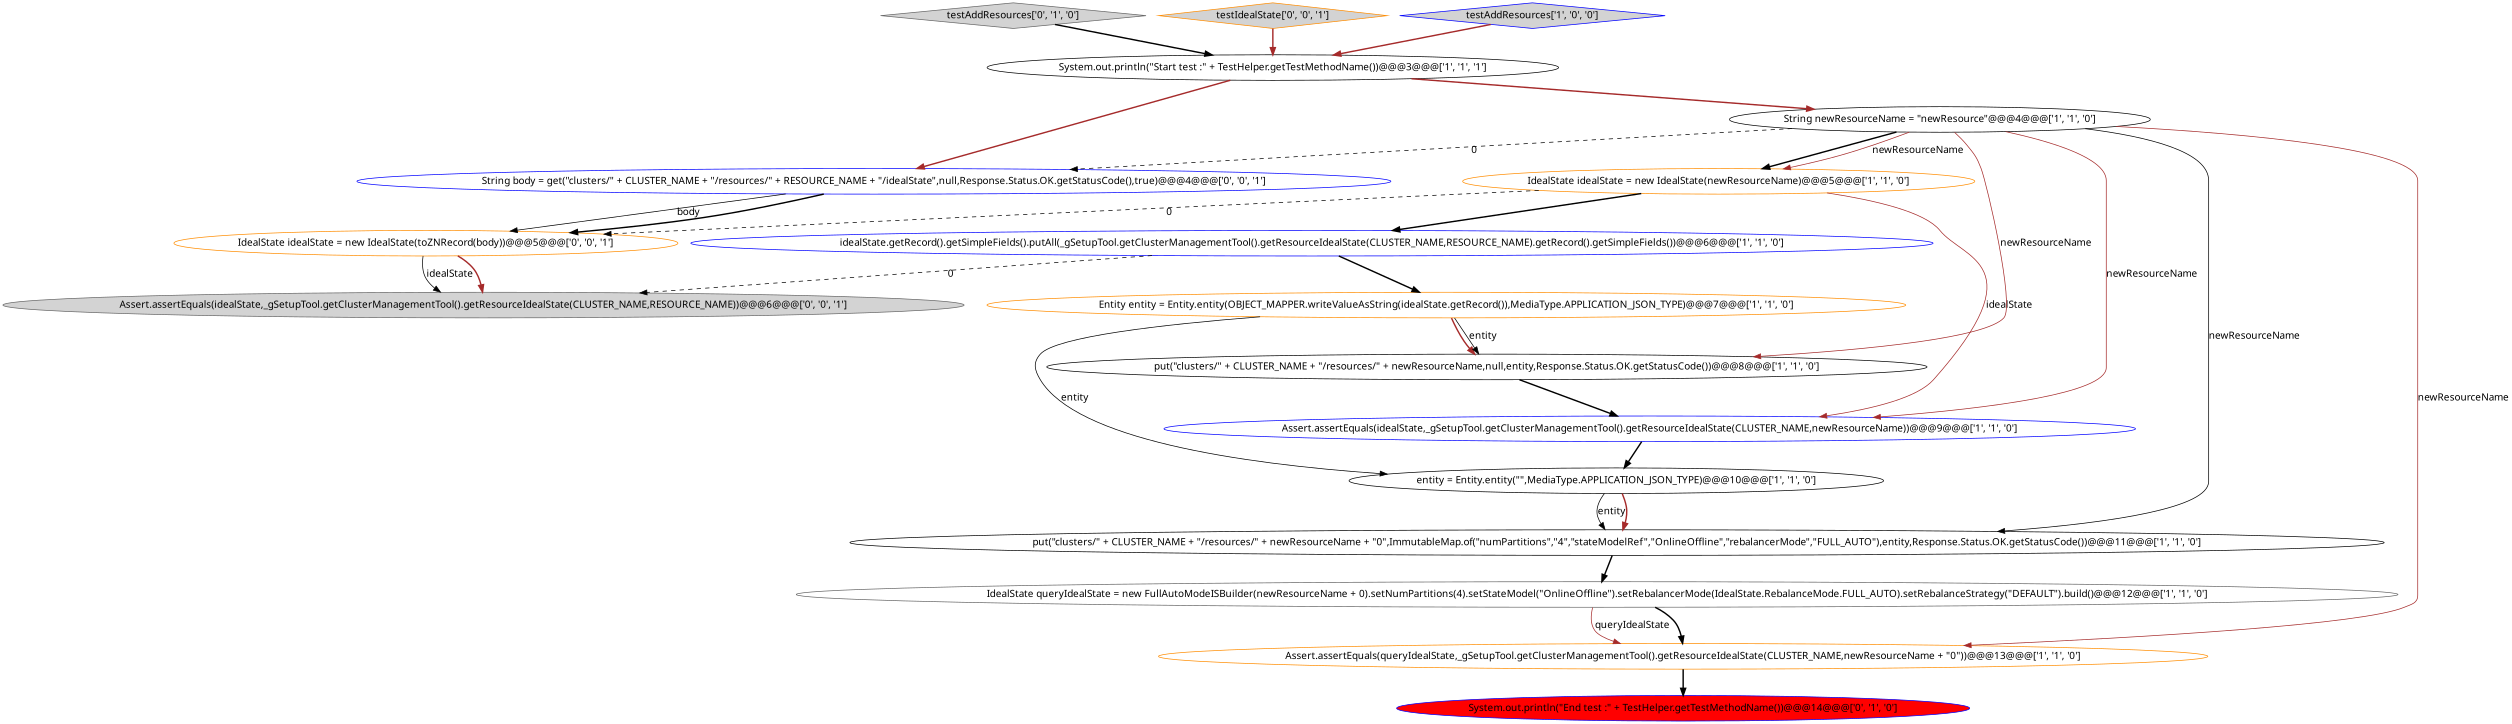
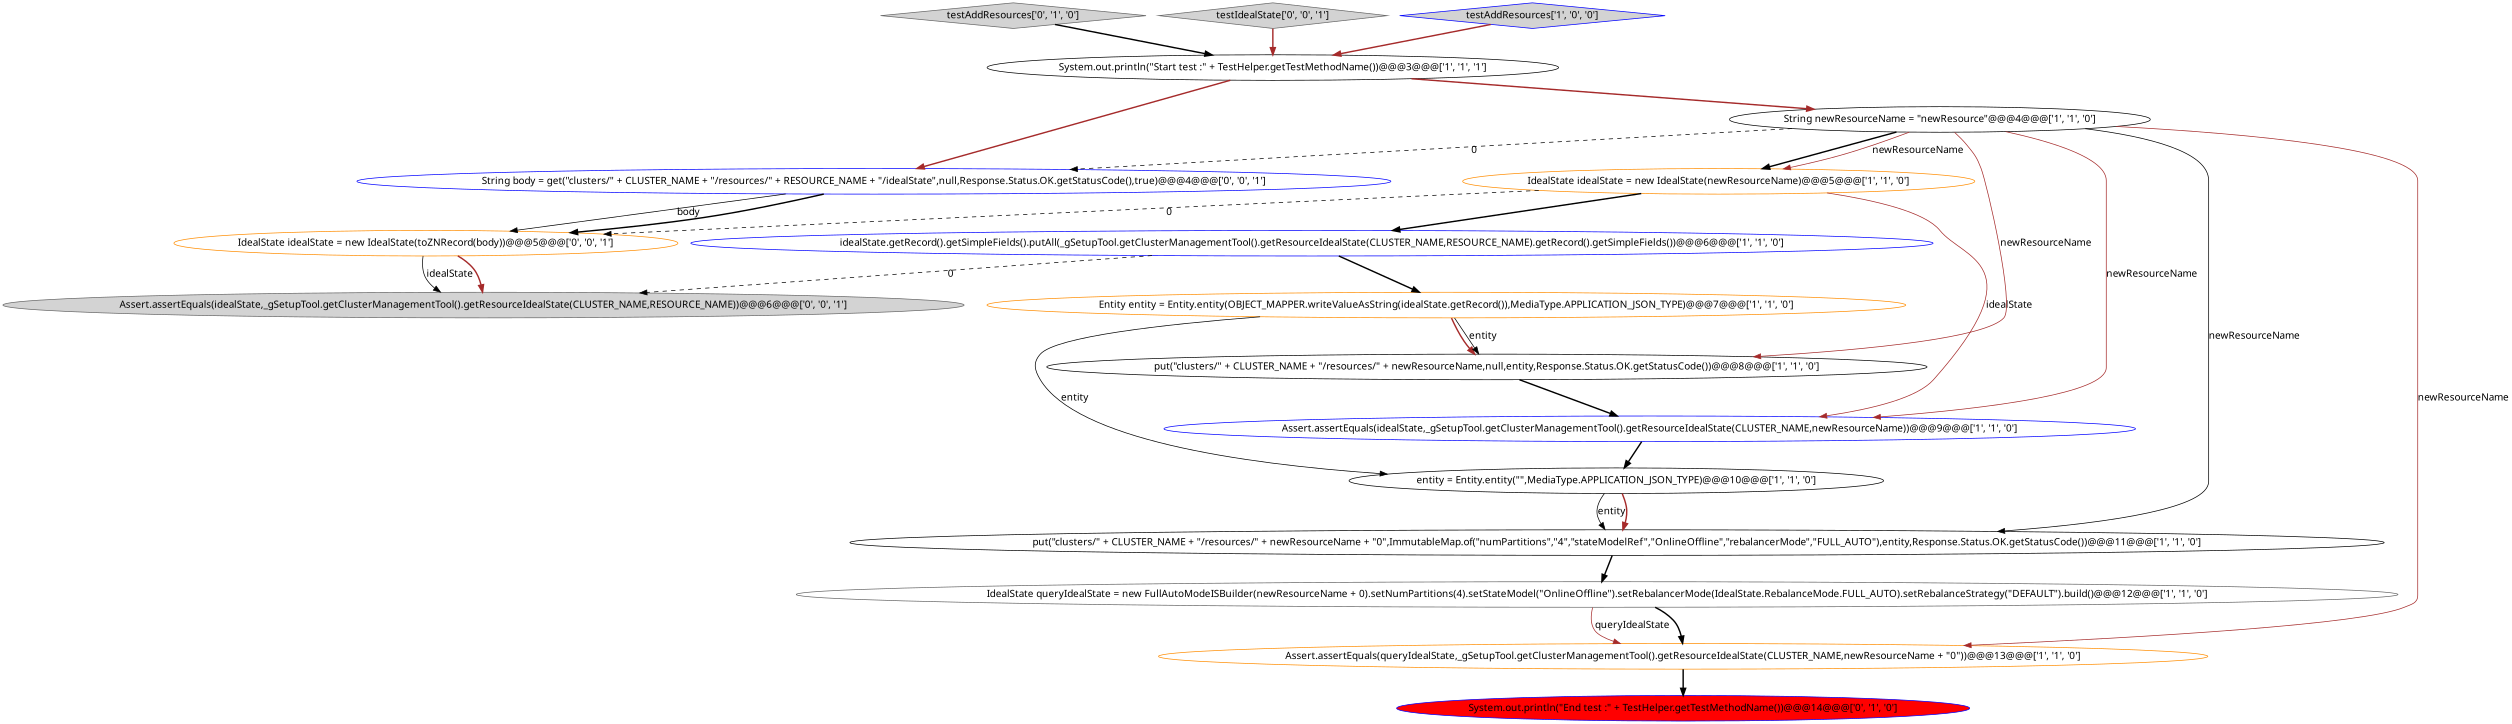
node "testIdealState['0', '0', '1']": color darkorange -> gray40
